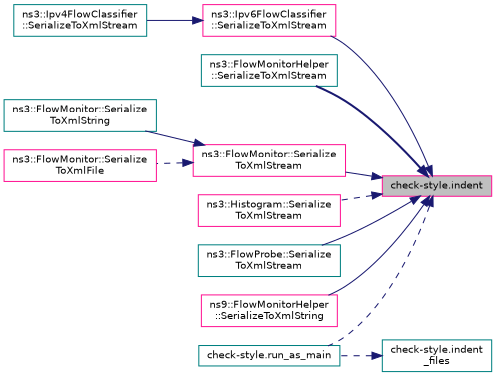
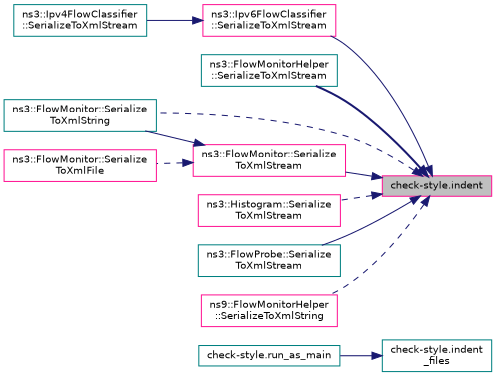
edge "ns9::FlowMonitorHelper ::SerializeToXmlString" -> "check-style.indent": style solid -> dashed
edge "check-style.run_as_main" -> "check-style.indent": now "ns3::FlowMonitor::Serialize ToXmlString" -> "check-style.indent"
edge "check-style.run_as_main" -> "check-style.indent _files": style dashed -> solid
